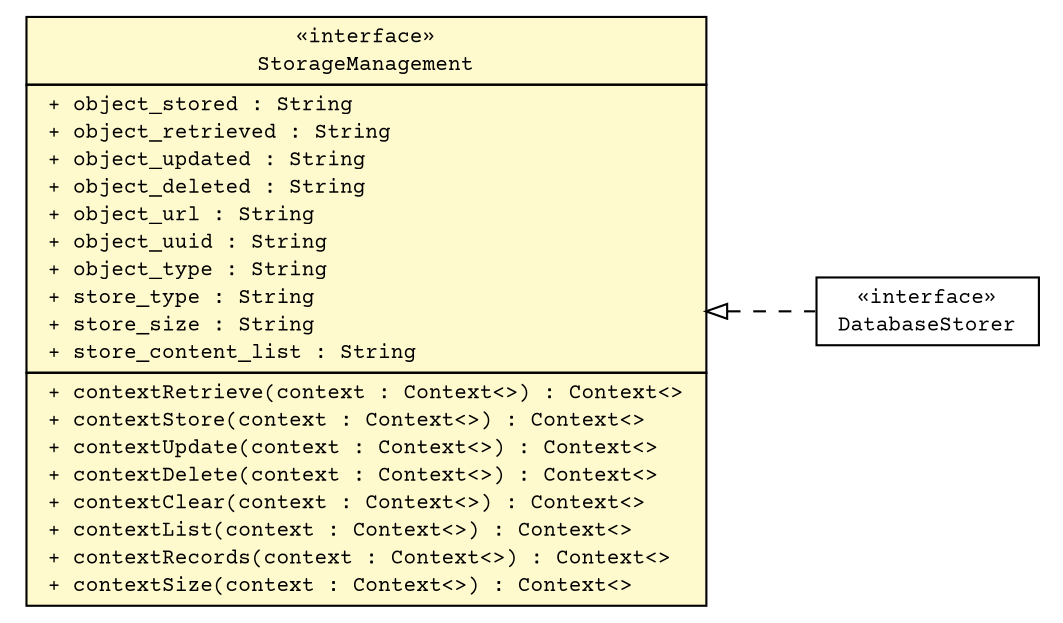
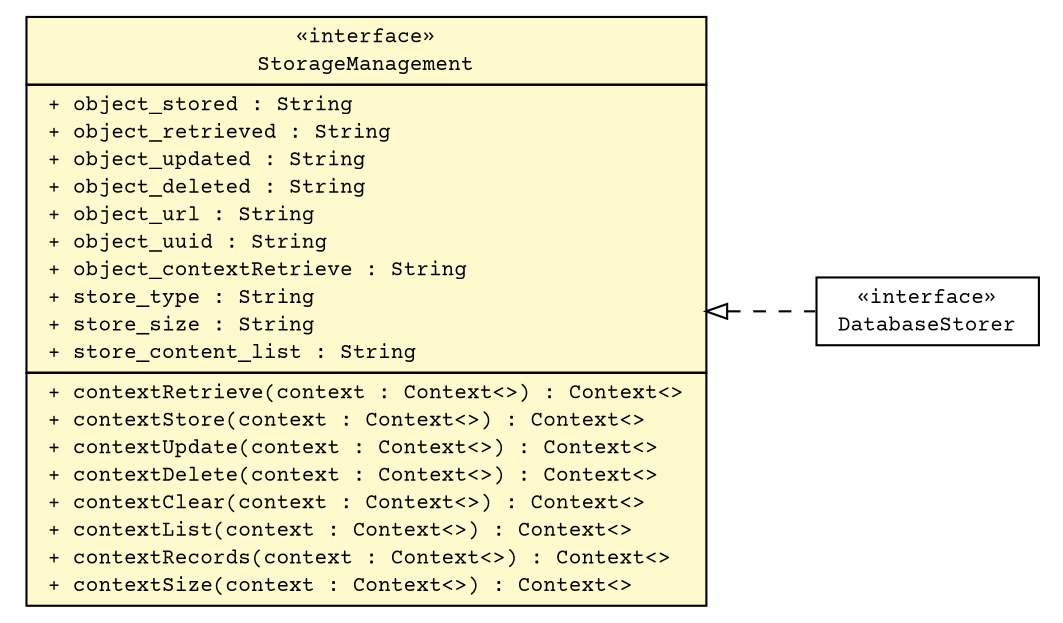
node "StorageManagement": text "+ object_type : String" -> "+ object_contextRetrieve : String"
